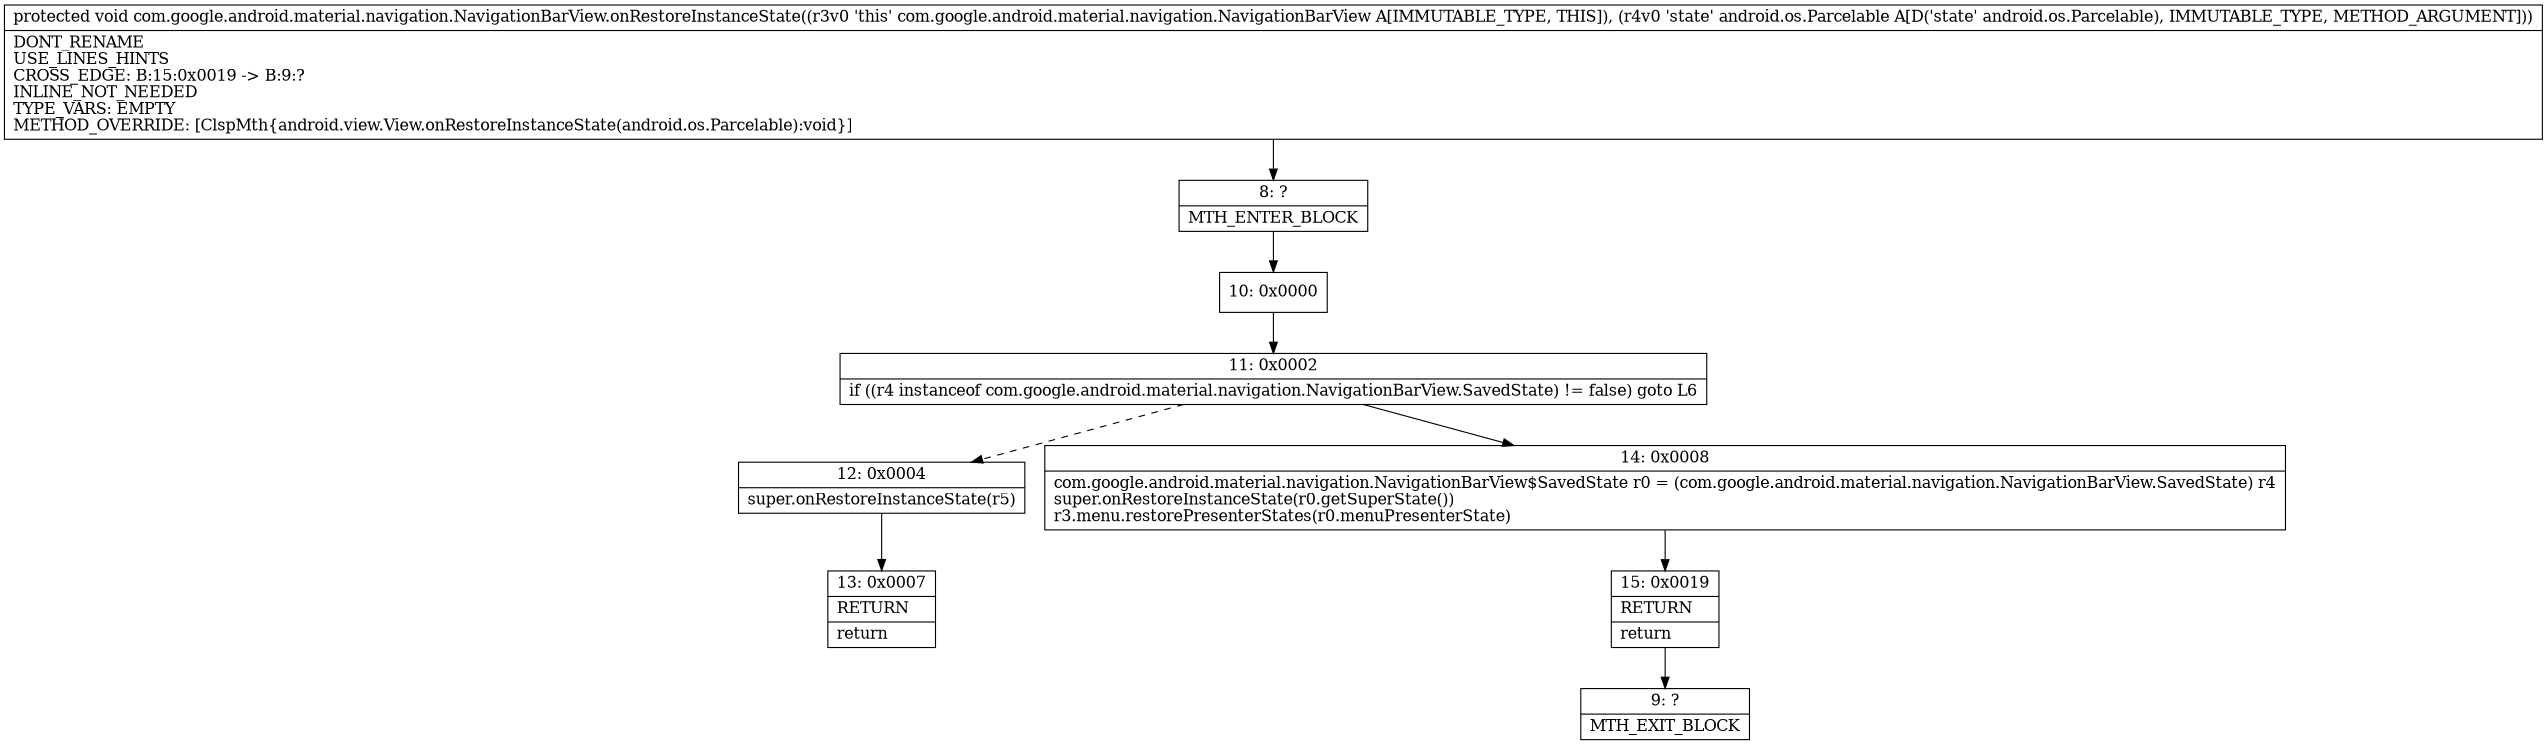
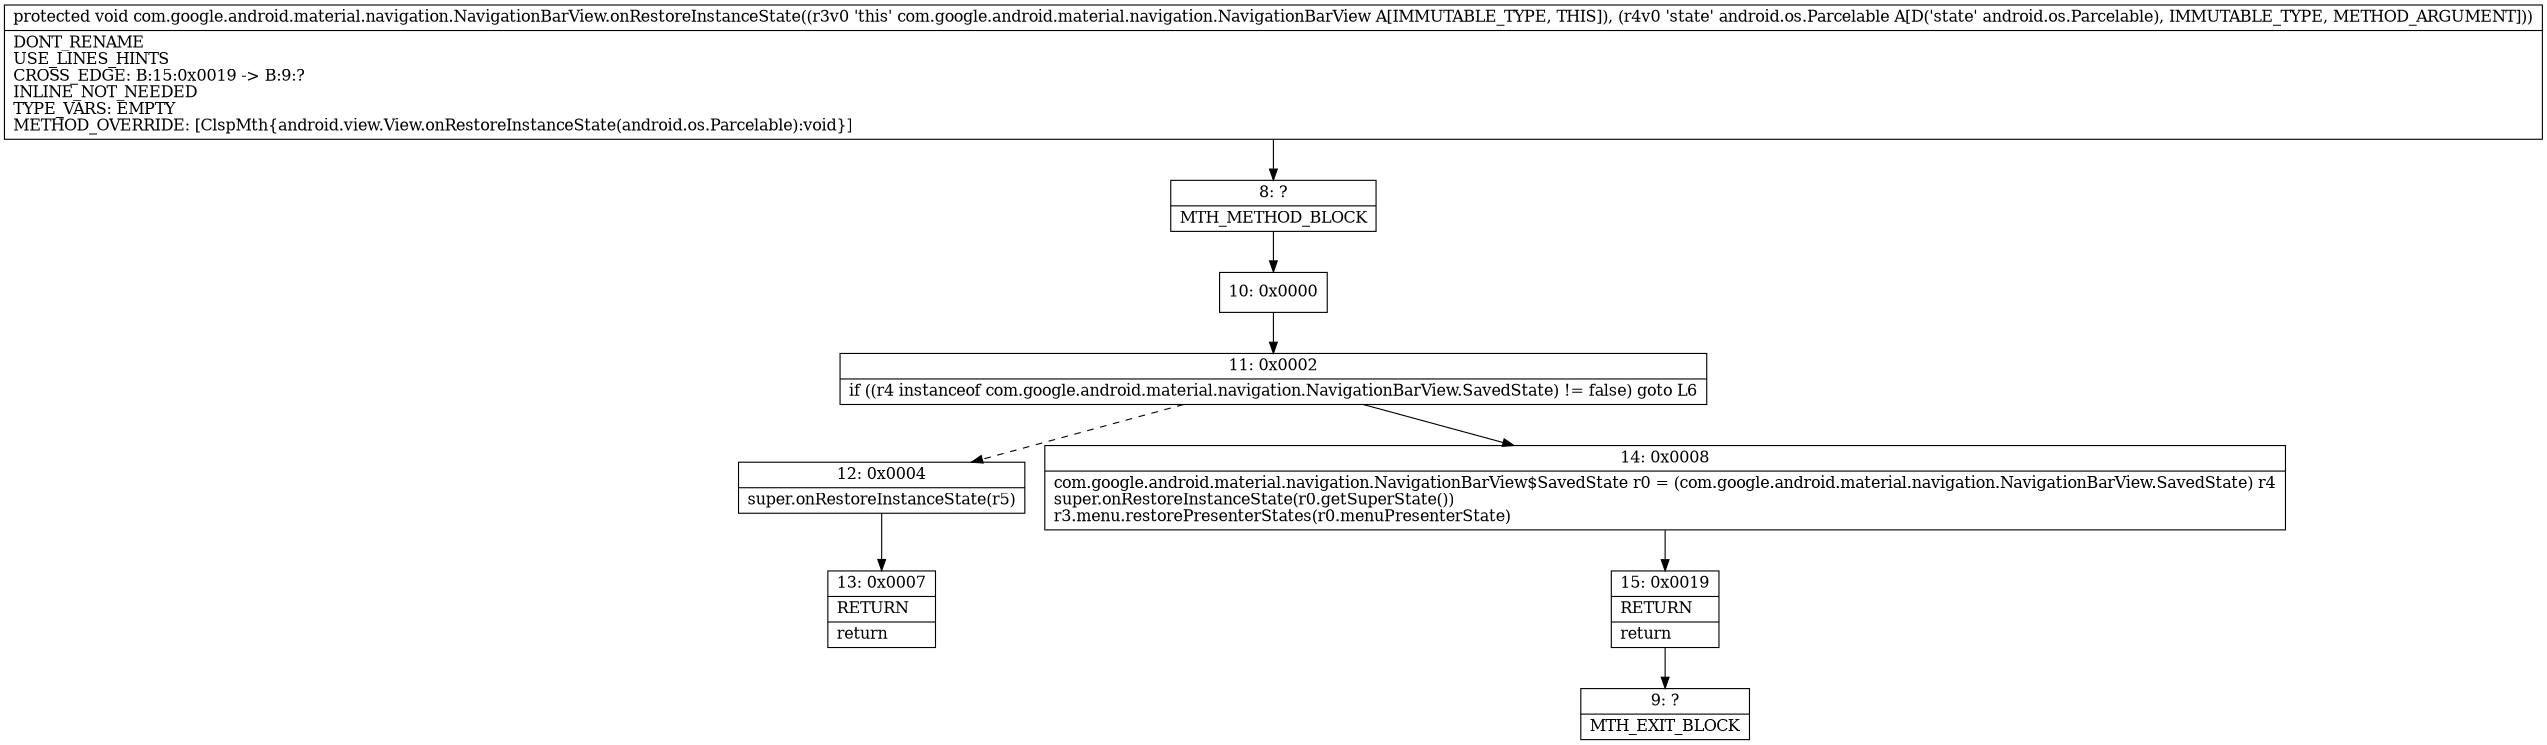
node "8: ?": text "MTH_ENTER_BLOCK" -> "MTH_METHOD_BLOCK"
